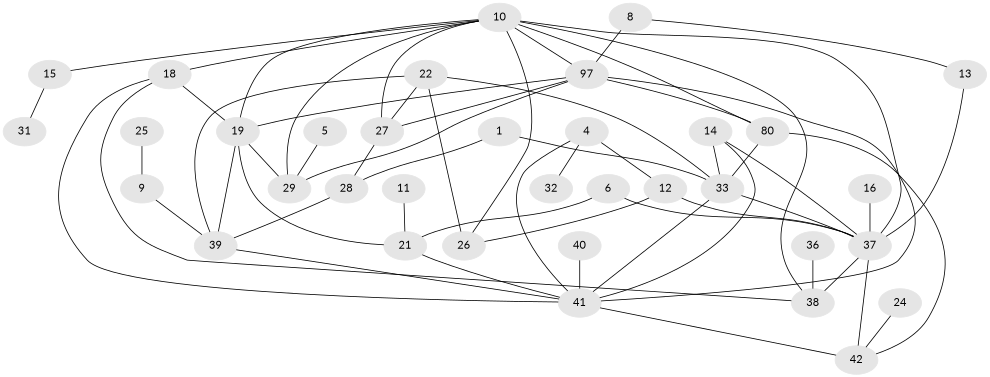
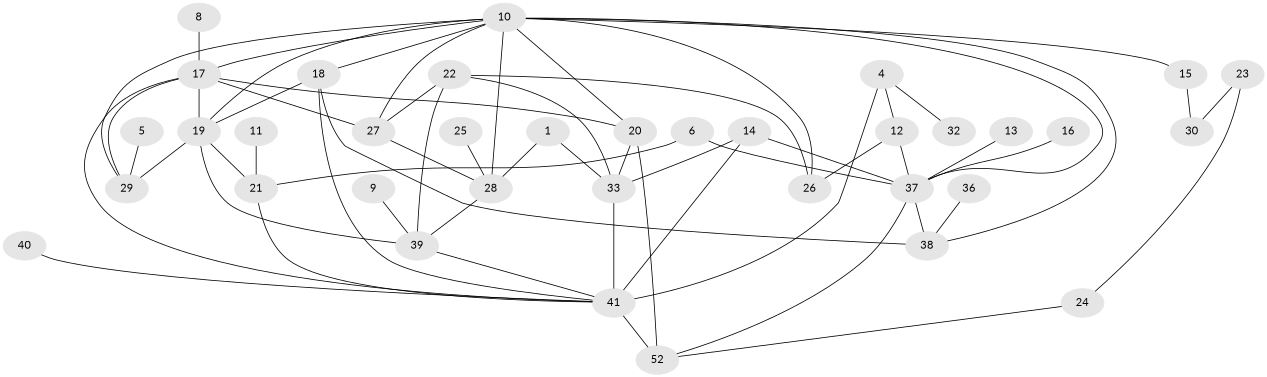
edge "8" -- "13": removed
node "97": label "97" -> "17"
node "23": added
edge "10" -- "28": added
node "31": label "31" -> "30"
node "80": label "80" -> "20"
edge "25" -- "9": now "25" -- "28"
edge "33" -- "37": removed
node "42": label "42" -> "52"
